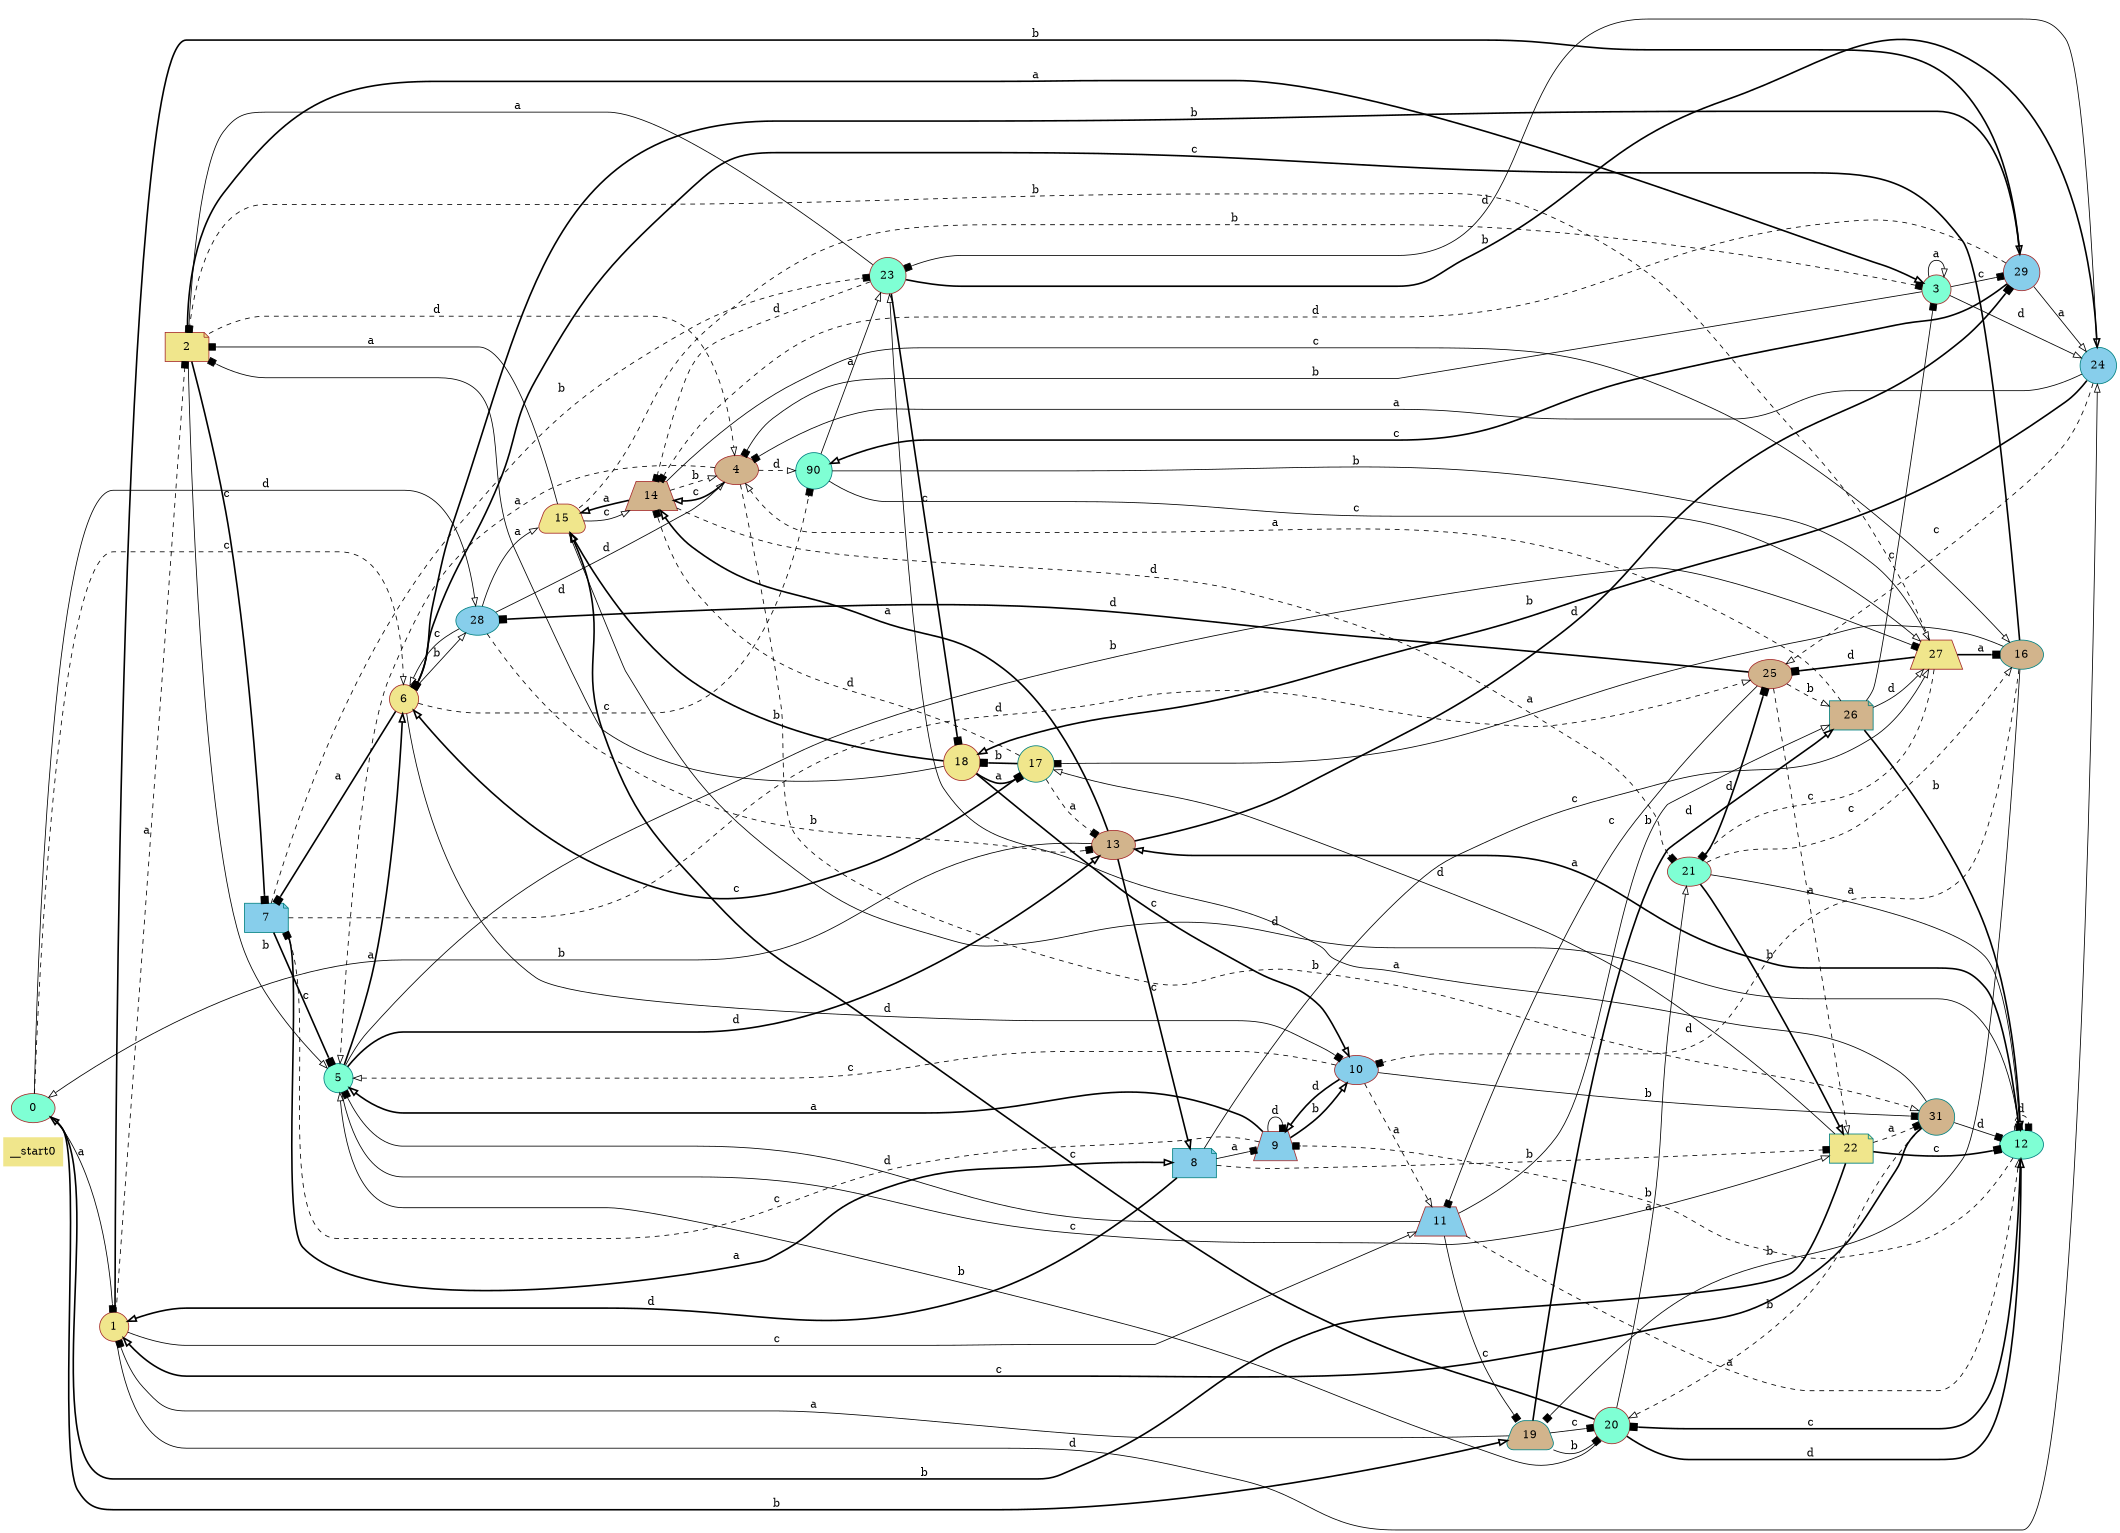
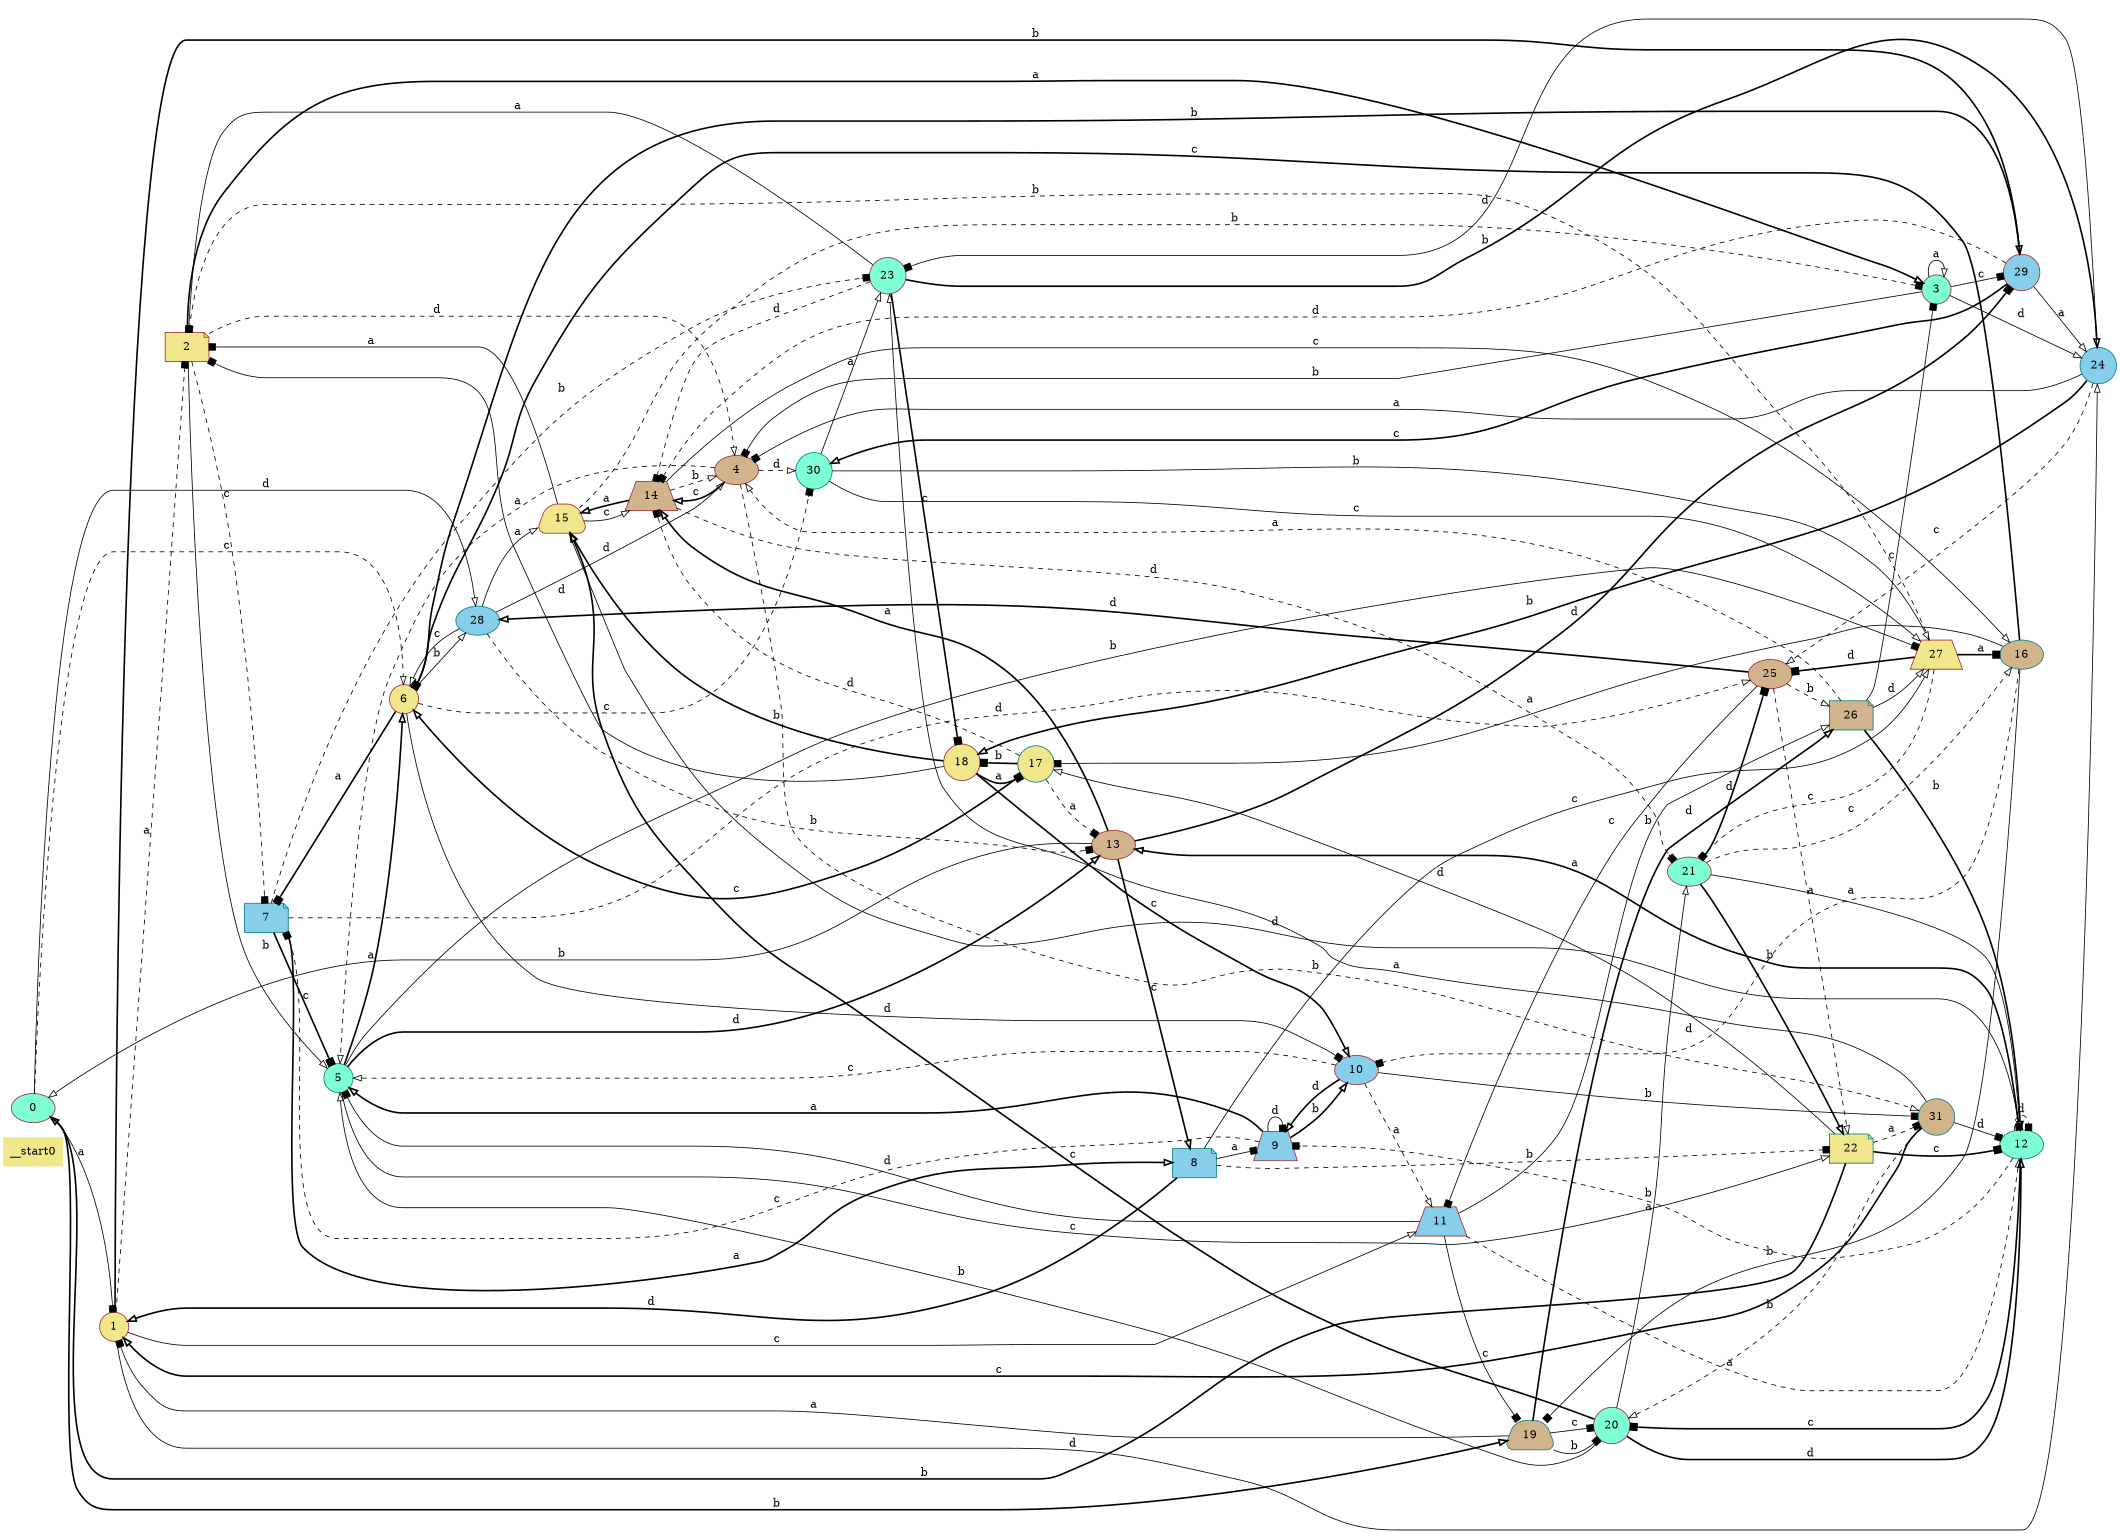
node "90": label "90" -> "30"
edge "25" -> "28": arrowhead box -> onormal
edge "2" -> "7": style bold -> dashed
